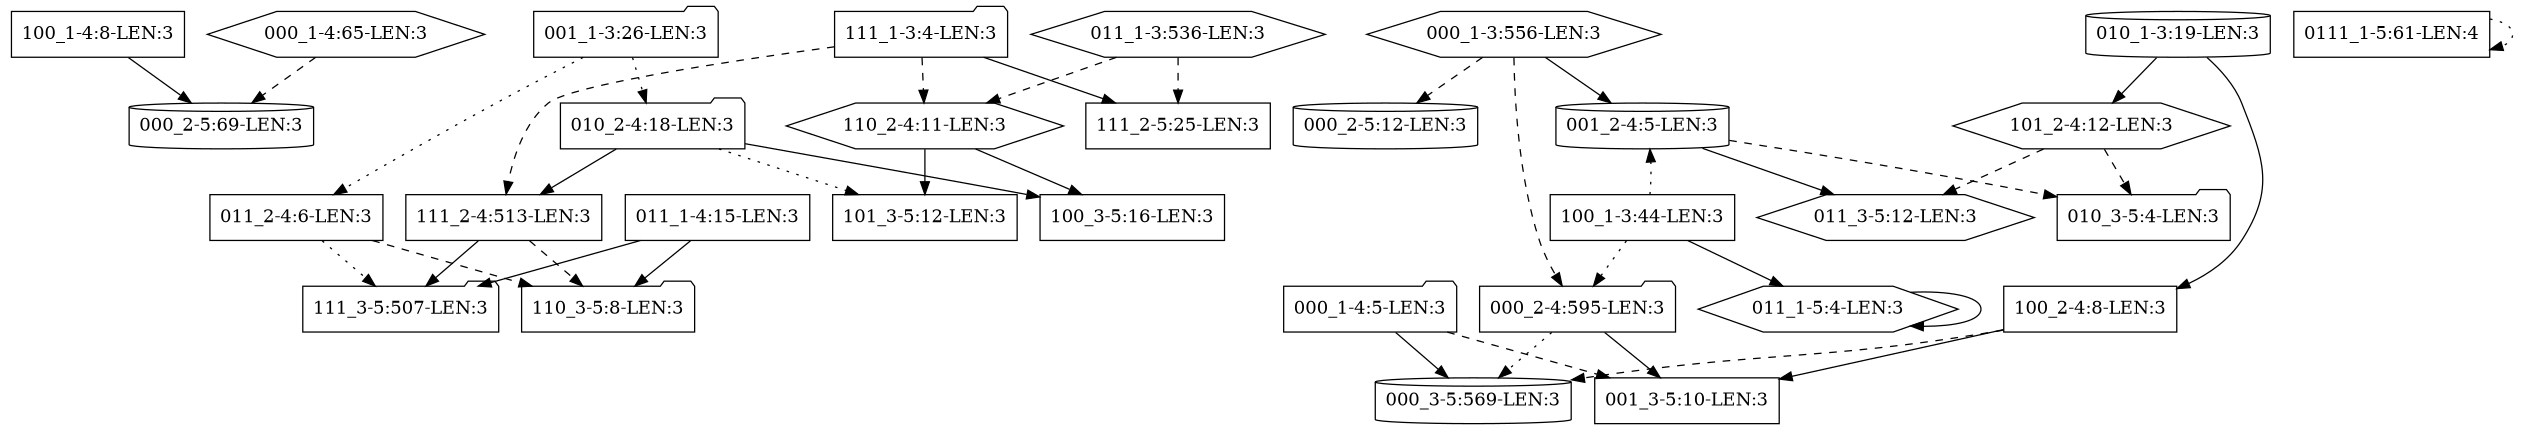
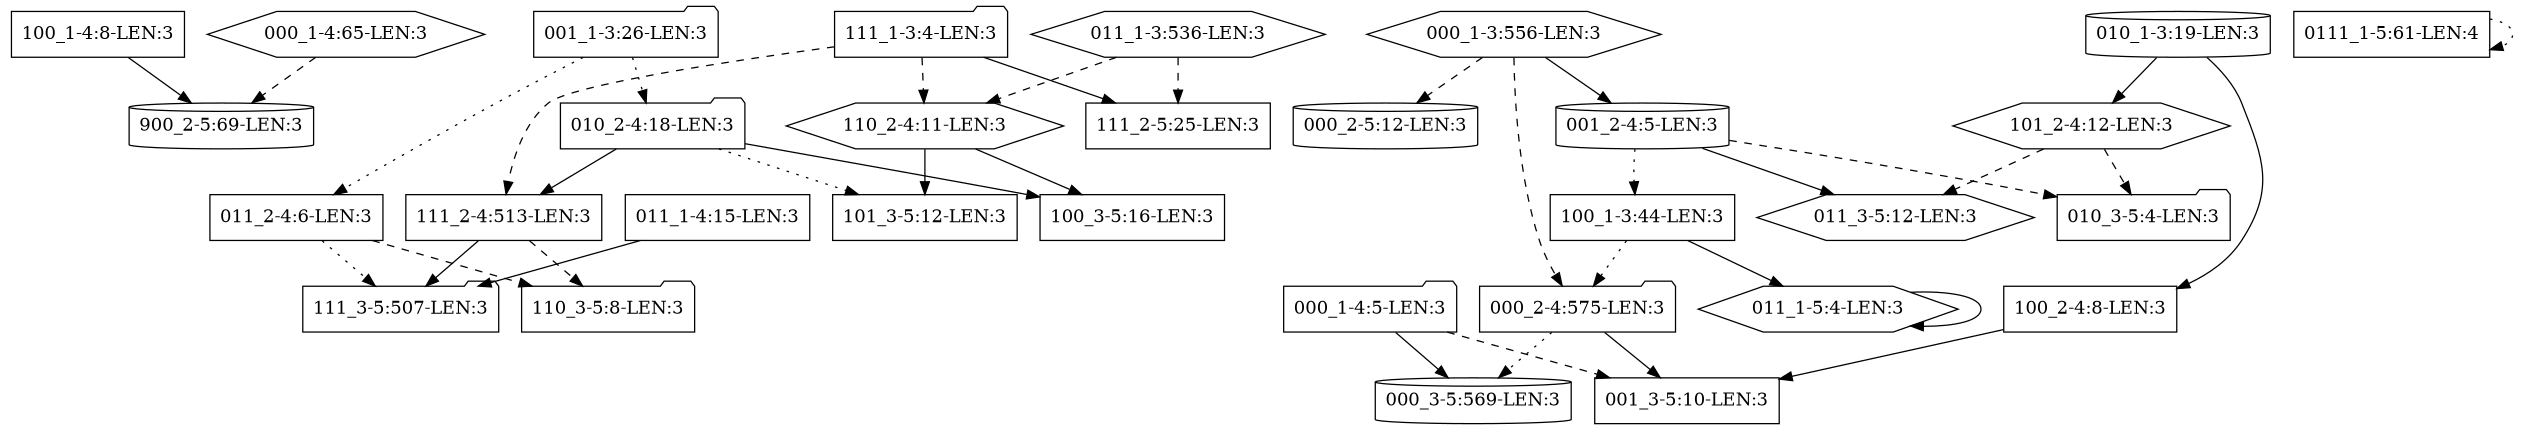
node "000_2-5:69-LEN:3": label "000_2-5:69-LEN:3" -> "900_2-5:69-LEN:3"
edge "100_1-3:44-LEN:3" -> "001_2-4:5-LEN:3": reversed
edge "011_1-4:15-LEN:3" -> "110_3-5:8-LEN:3": removed
node "000_2-4:595-LEN:3": label "000_2-4:595-LEN:3" -> "000_2-4:575-LEN:3"
edge "100_2-4:8-LEN:3" -> "000_3-5:569-LEN:3": removed
